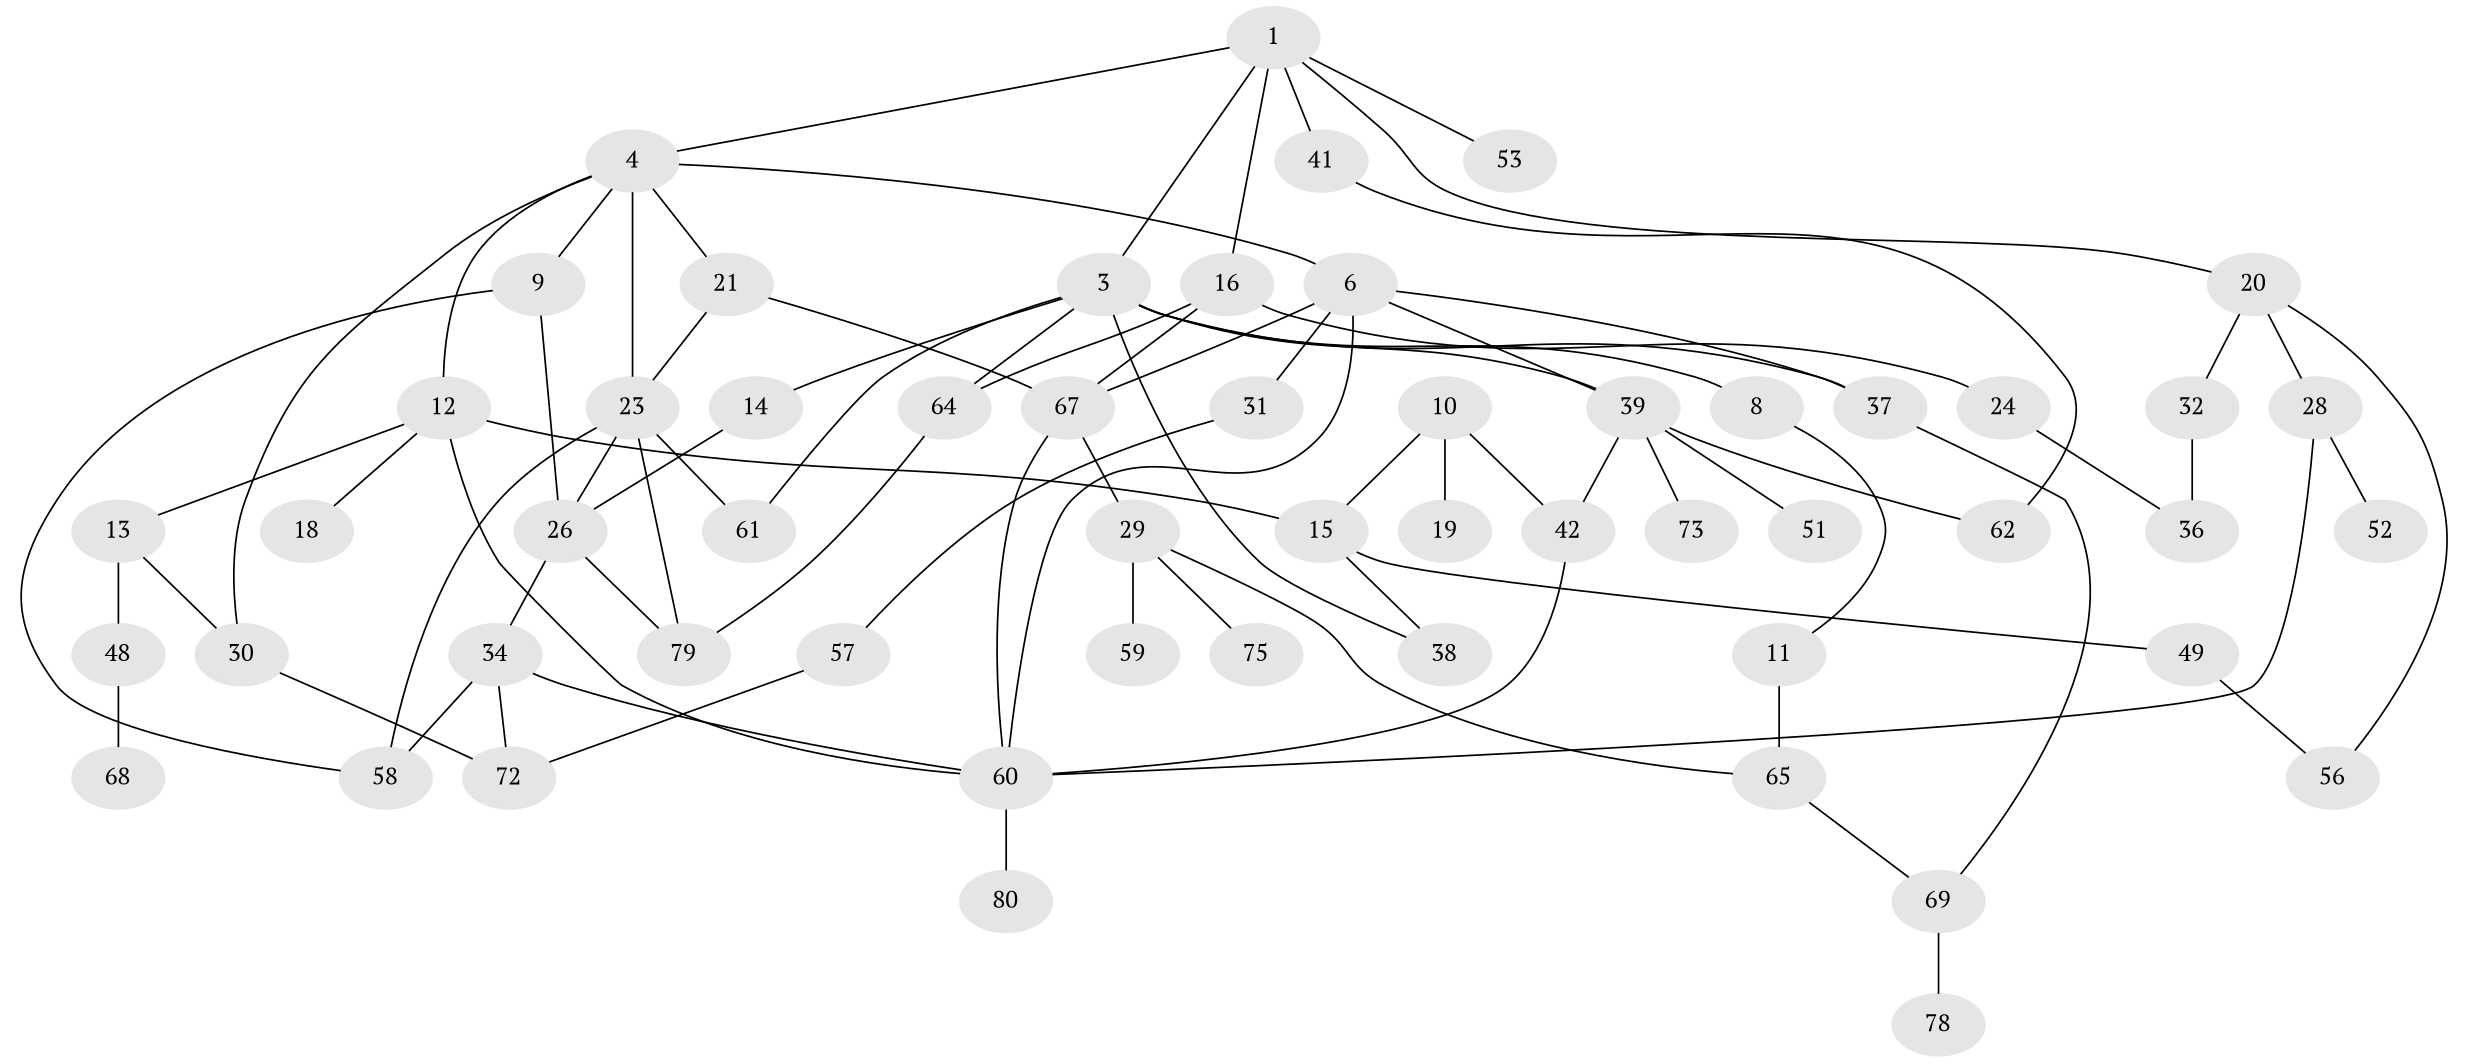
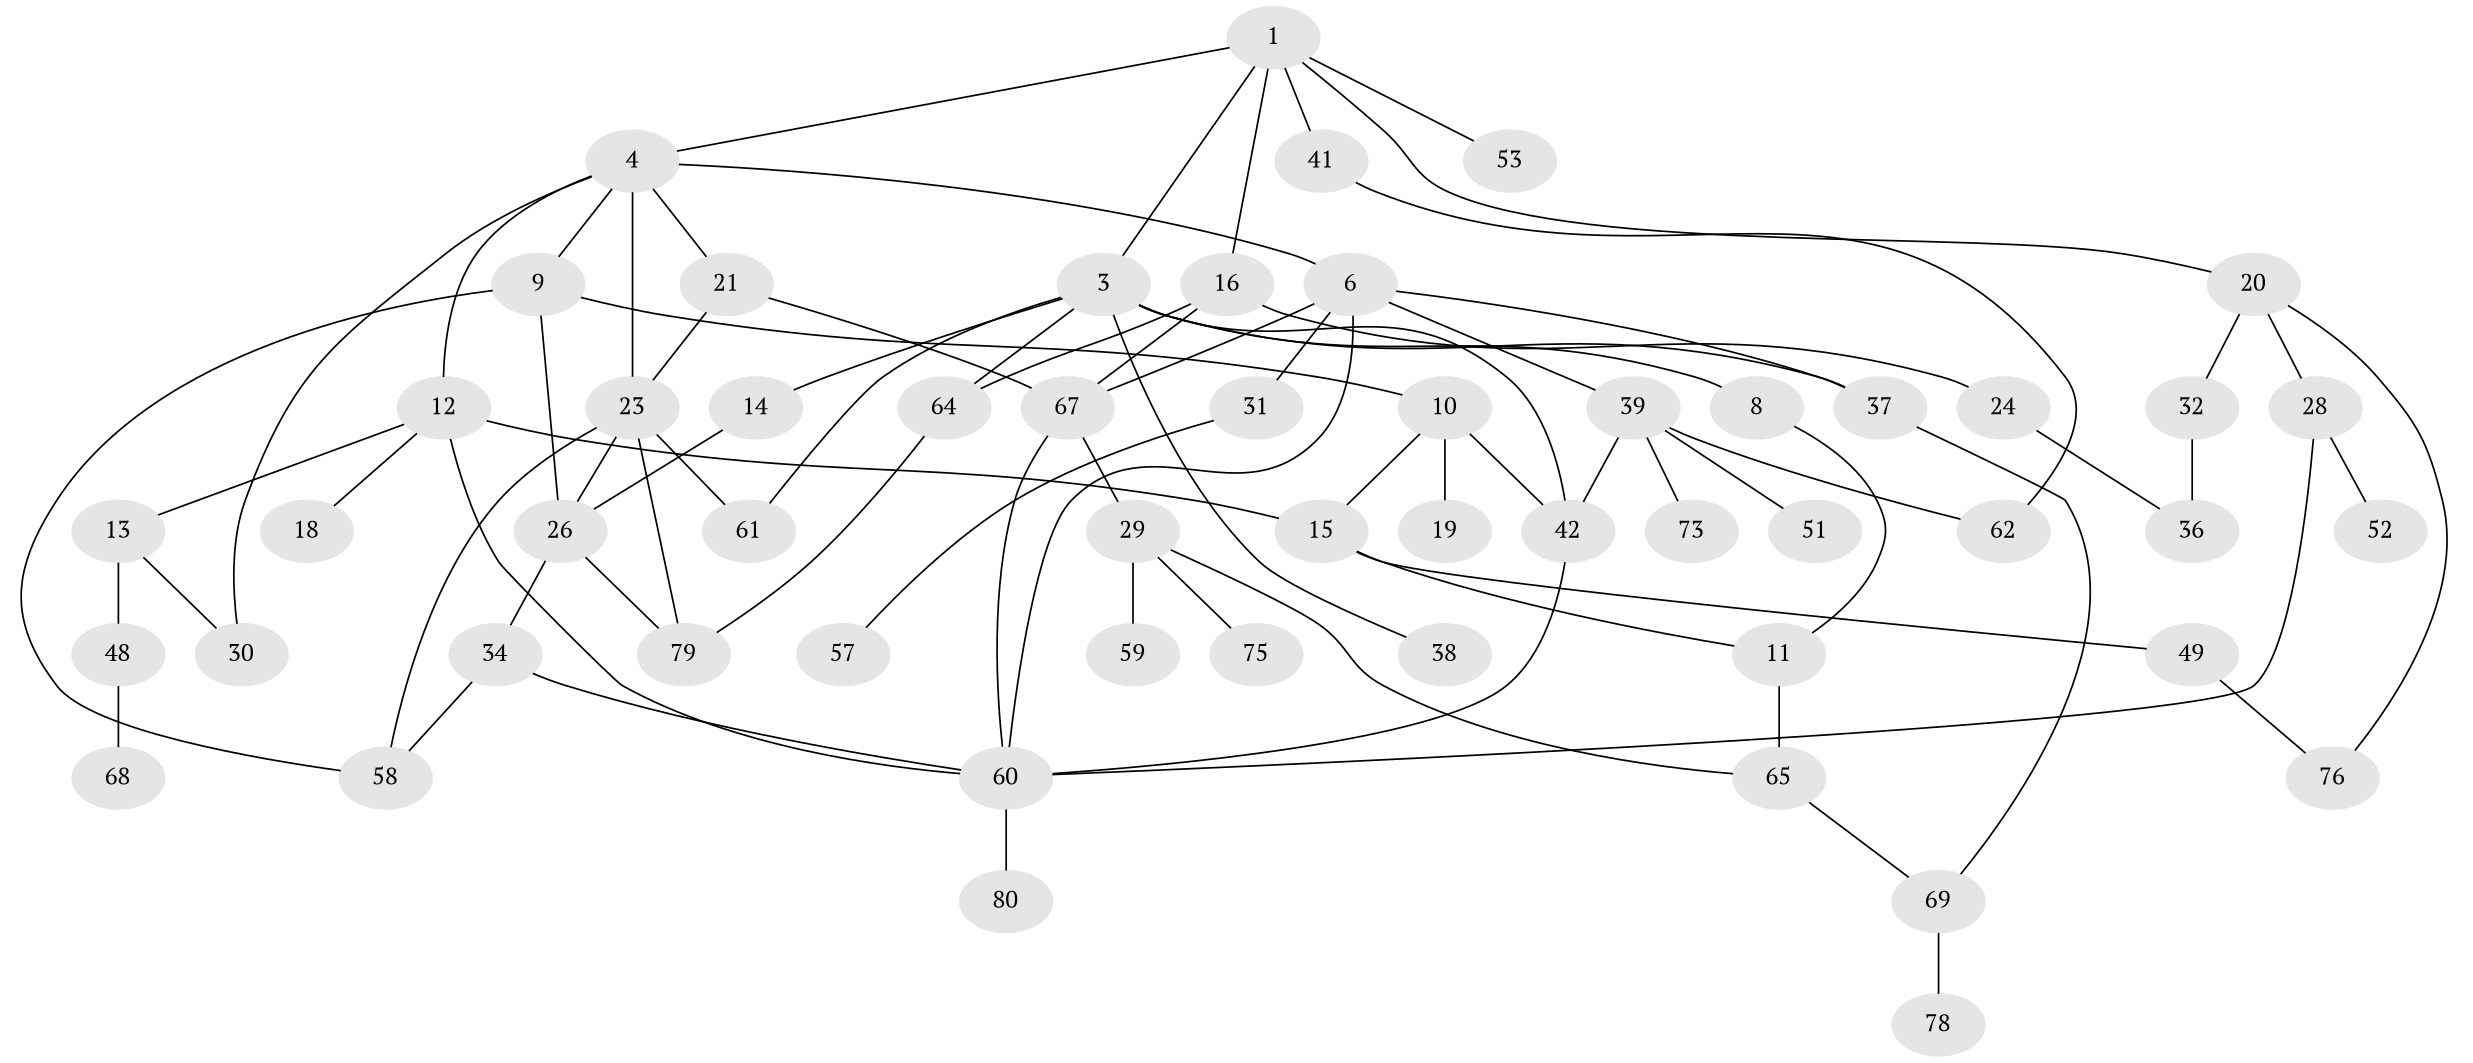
edge "9" -- "10": added
edge "3" -- "39": now "3" -- "42"
edge "15" -- "38": now "15" -- "11"
node "72": removed
node "56": label "56" -> "76"
